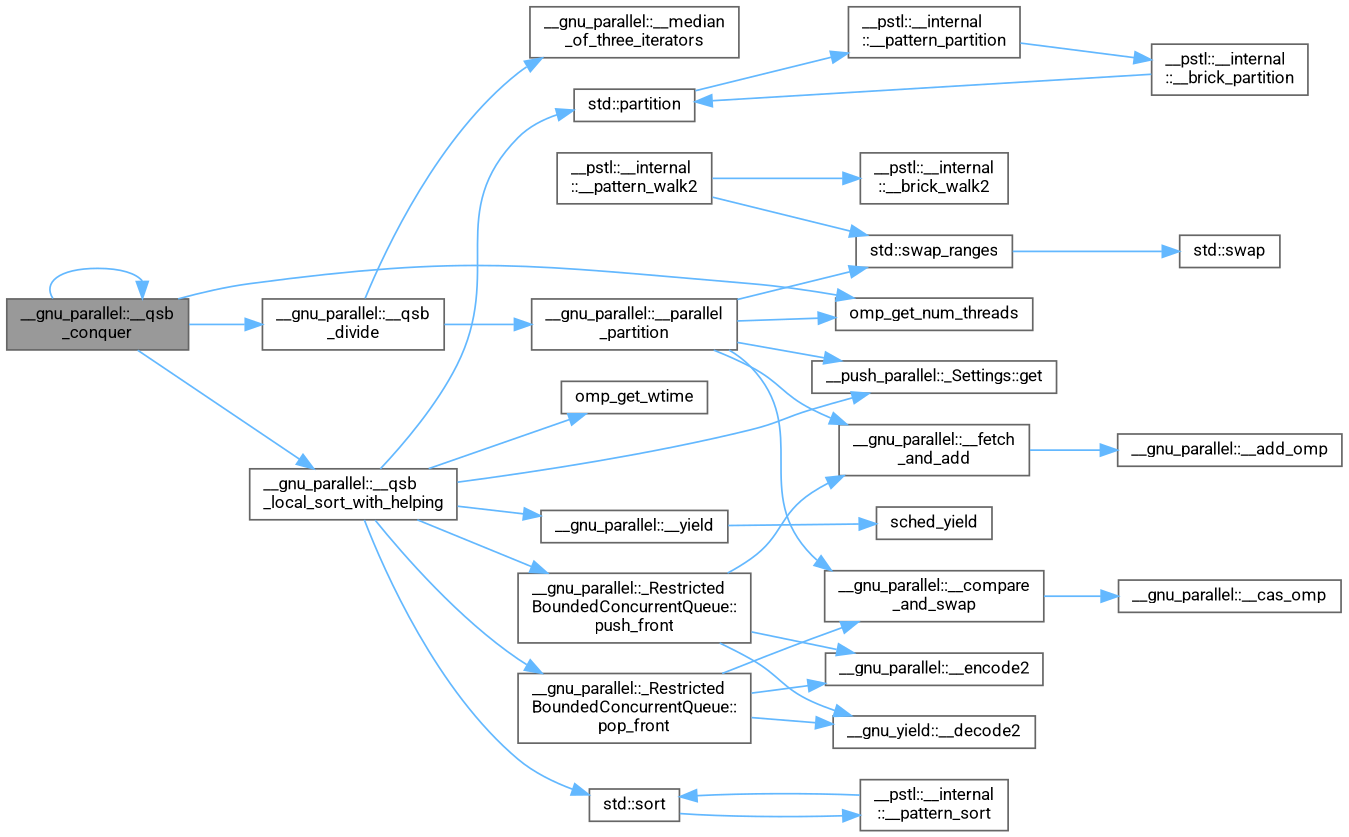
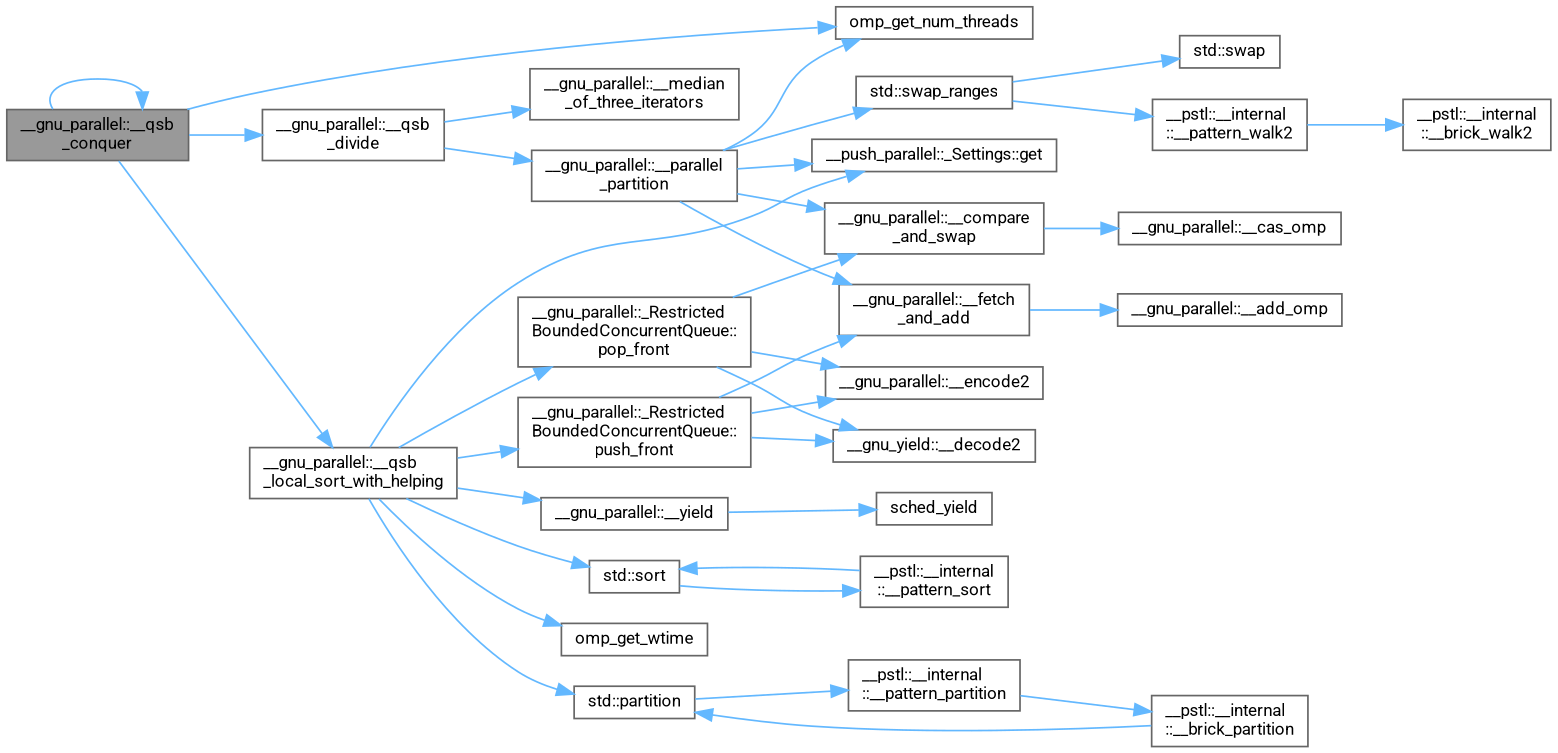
edge "__pstl::__internal ::__pattern_walk2" -> "std::swap_ranges": reversed
